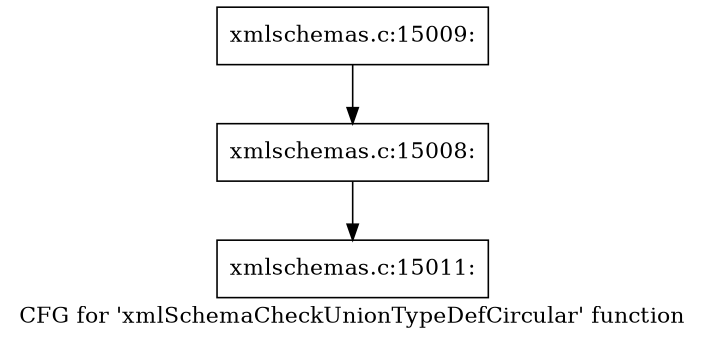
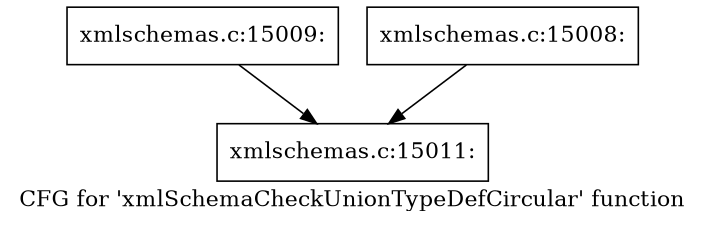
edge "xmlschemas.c:15009:" -> "xmlschemas.c:15008:": now "xmlschemas.c:15009:" -> "xmlschemas.c:15011:"
